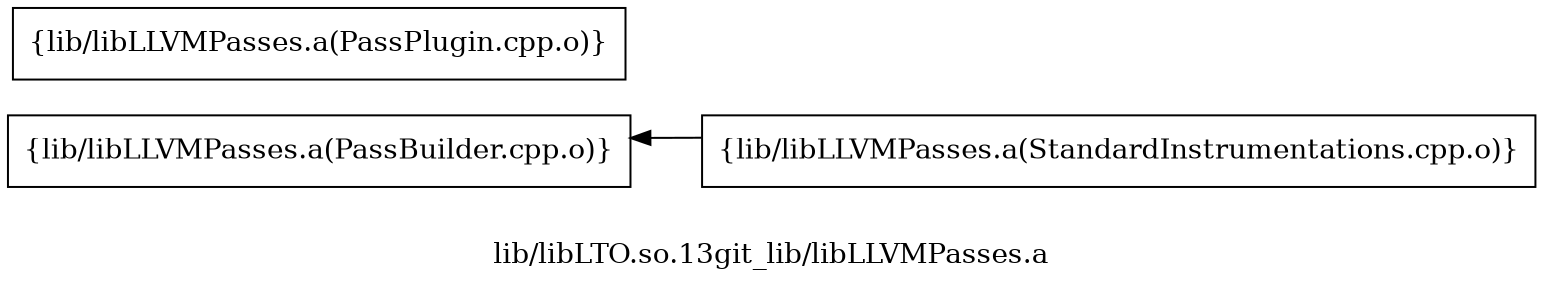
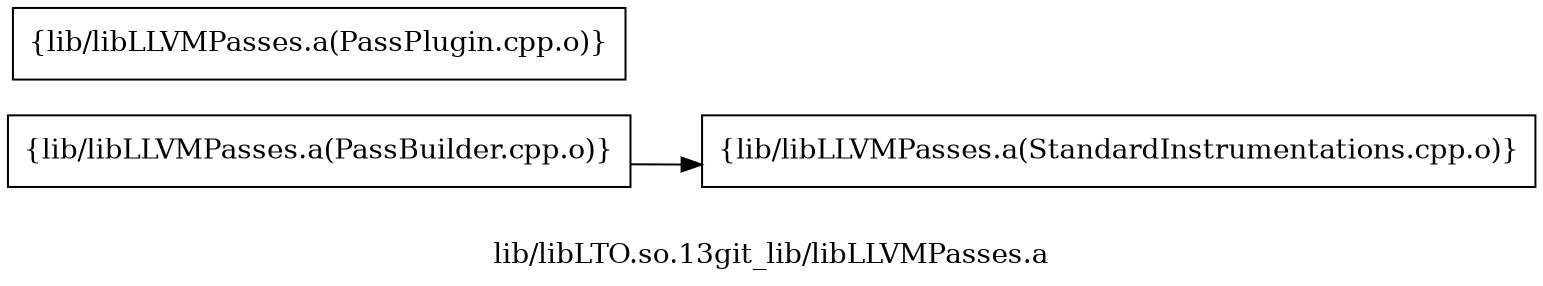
edge "{lib/libLLVMPasses.a(StandardInstrumentations.cpp.o)}" -> "{lib/libLLVMPasses.a(PassBuilder.cpp.o)}": reversed
